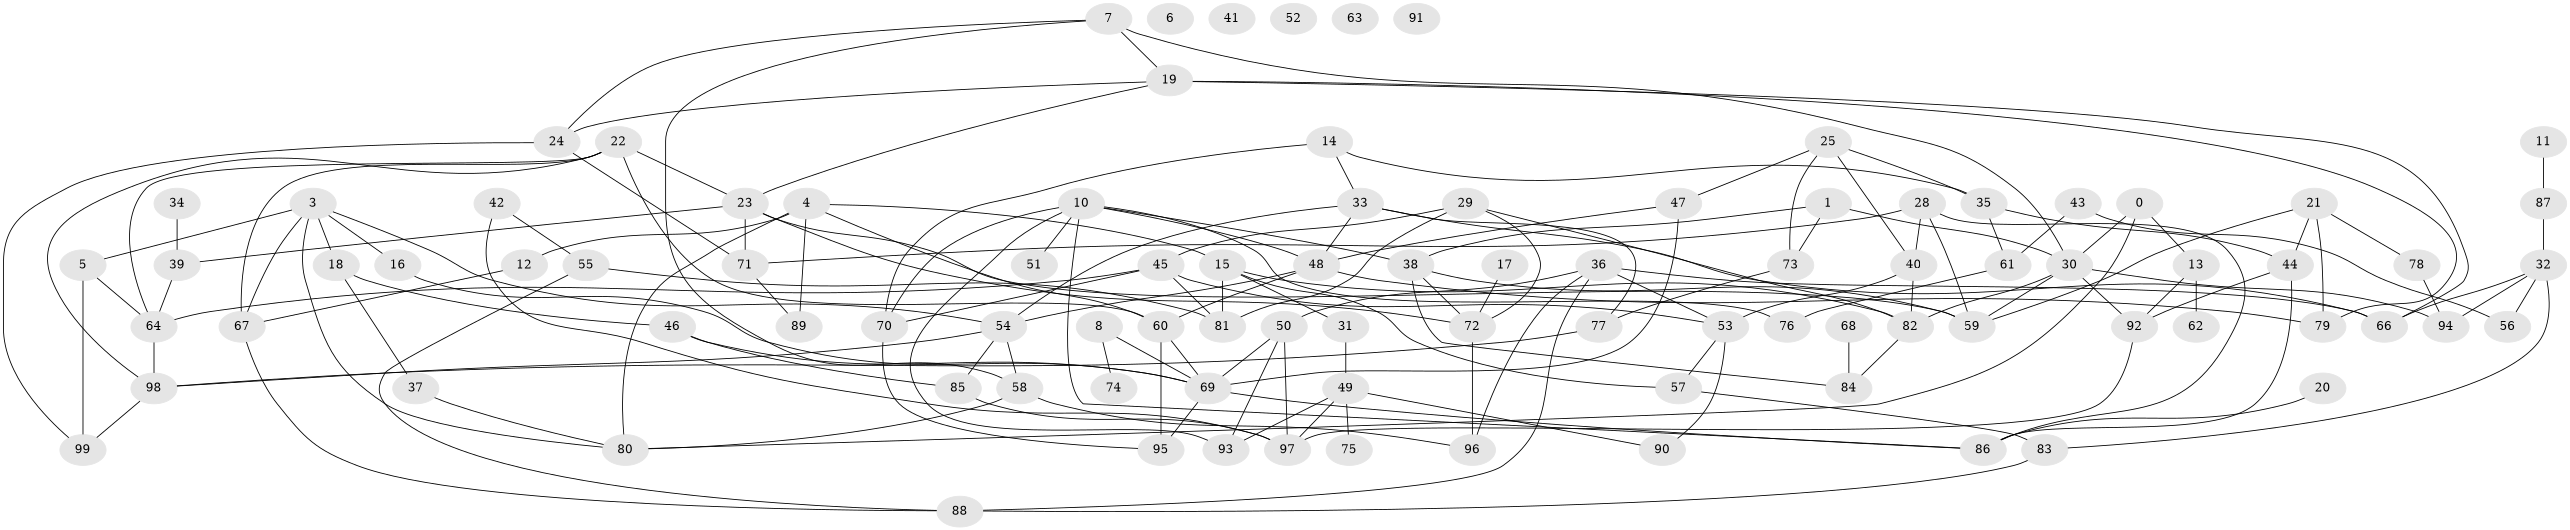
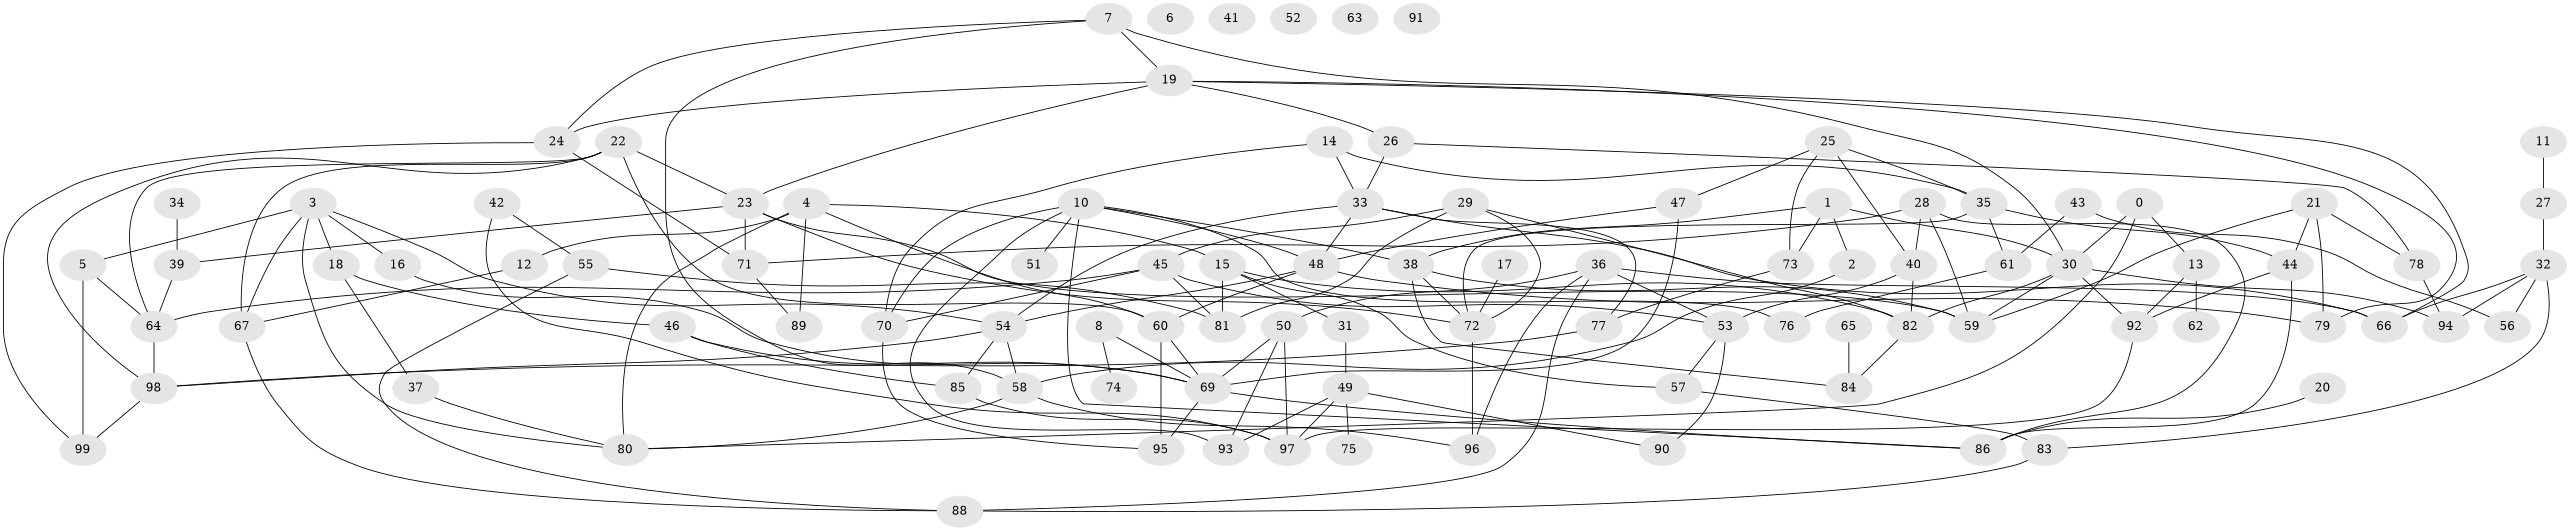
node "26": added
node "87": label "87" -> "27"
edge "35" -- "72": added
node "2": added
node "68": label "68" -> "65"
